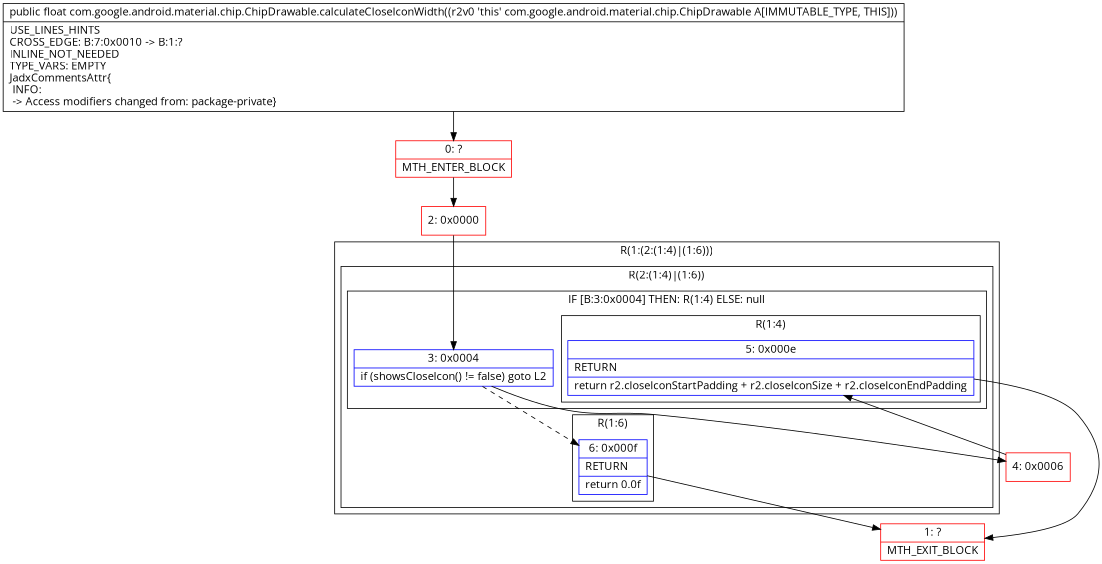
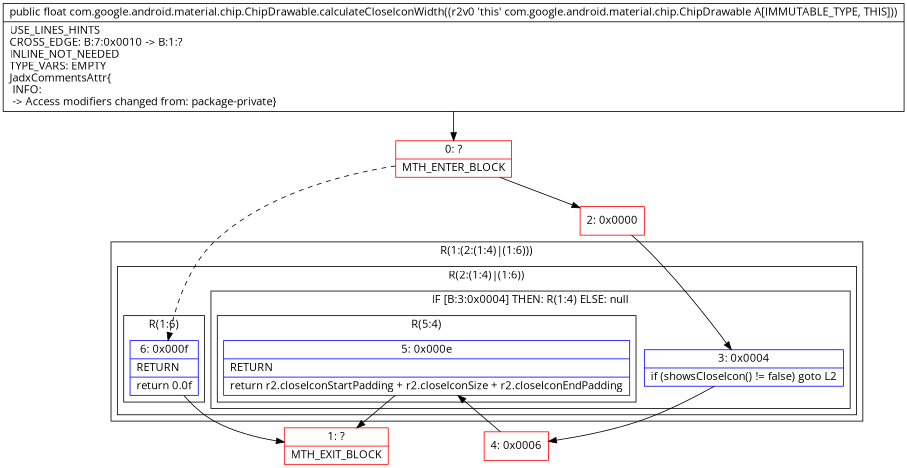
cluster "R(1:4)": label "R(1:4)" -> "R(5:4)"
edge "3: 0x0004" -> "6: 0x000f": now "0: ?" -> "6: 0x000f"
